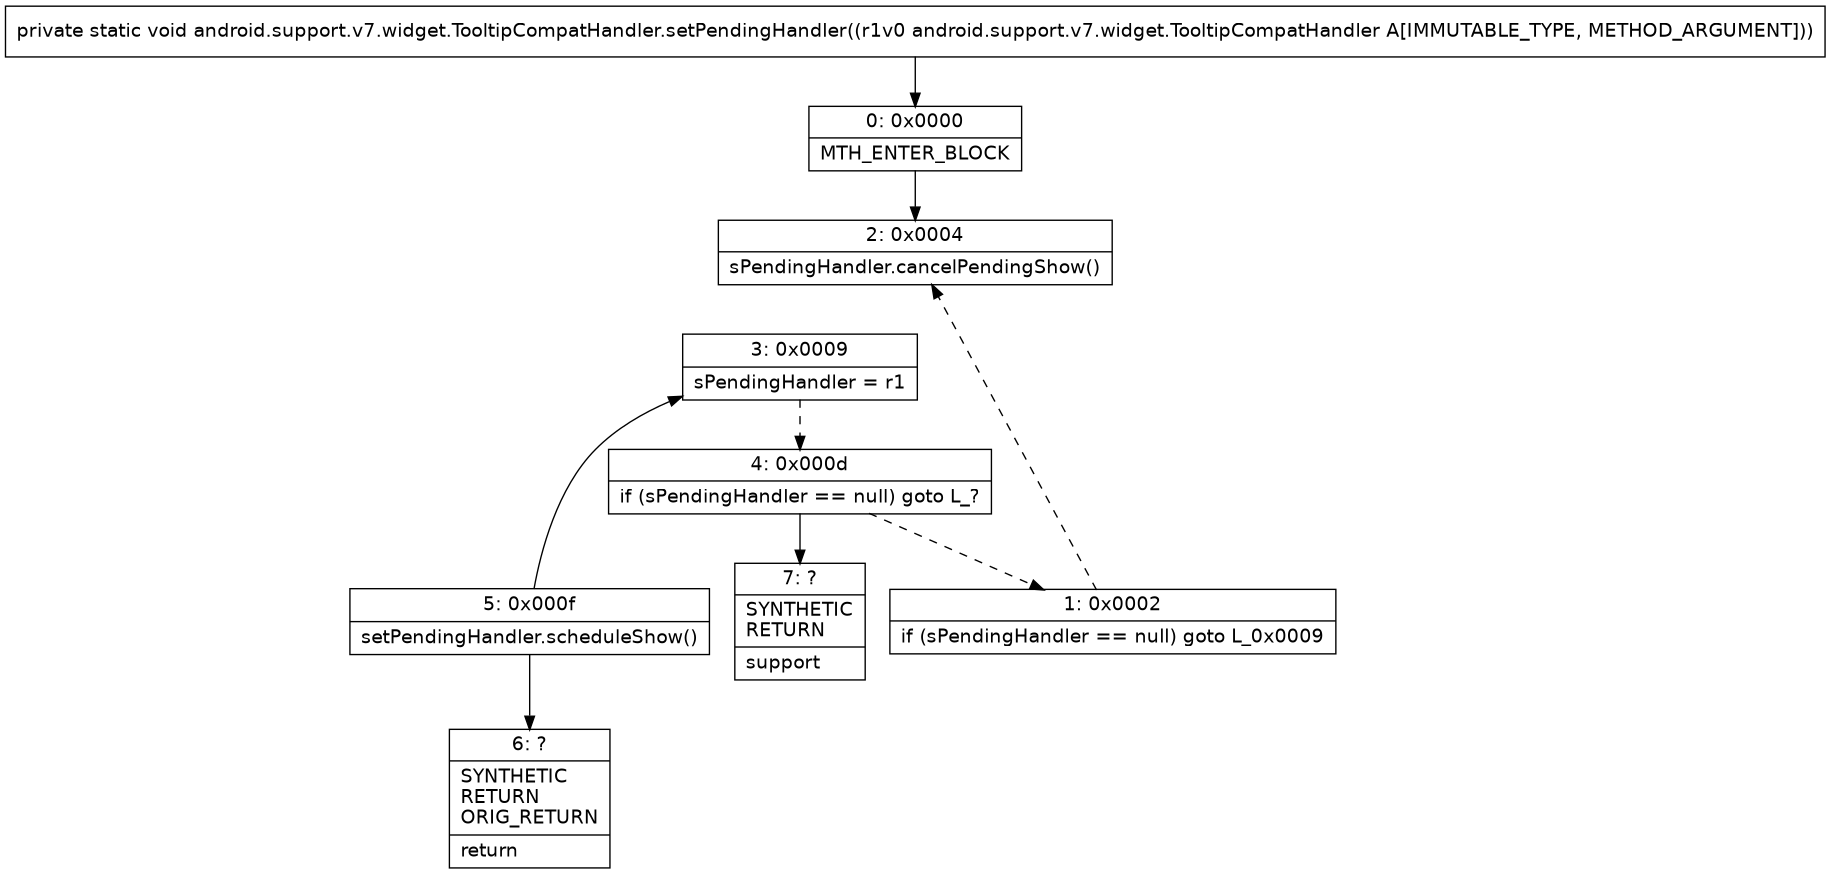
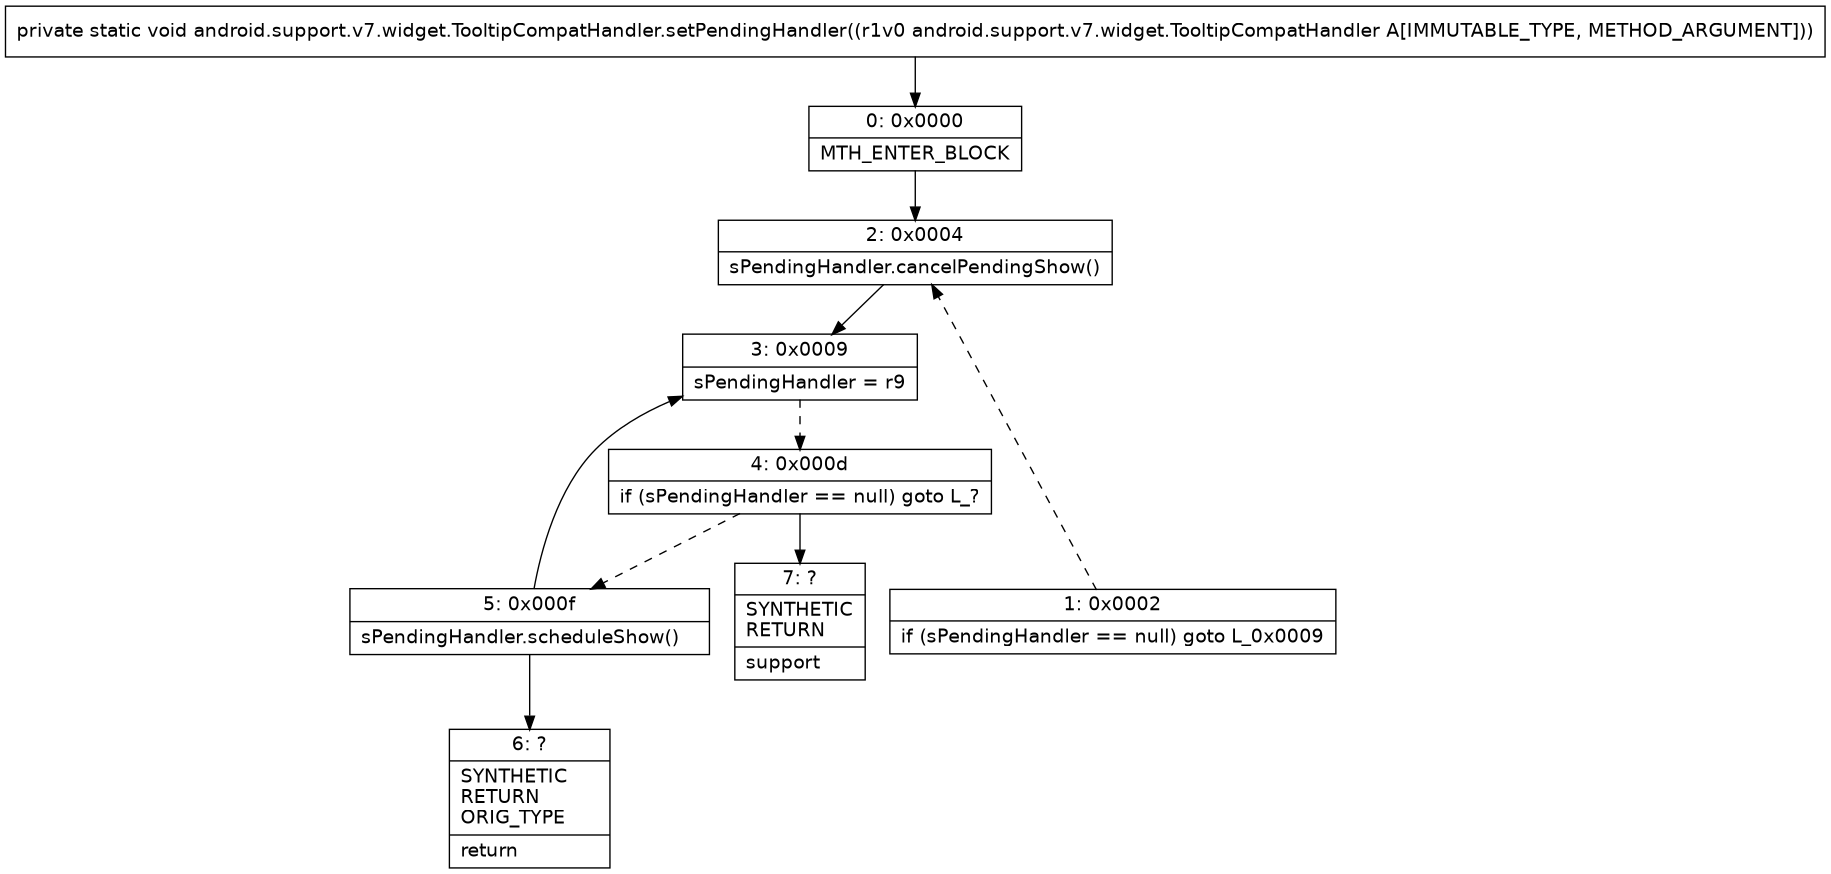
edge "2: 0x0004" -> "3: 0x0009": added
node "3: 0x0009": text "sPendingHandler = r1" -> "sPendingHandler = r9"
edge "4: 0x000d" -> "1: 0x0002": now "4: 0x000d" -> "5: 0x000f"
node "5: 0x000f": text "setPendingHandler.scheduleShow()" -> "sPendingHandler.scheduleShow()"
node "6: ?": text "ORIG_RETURN" -> "ORIG_TYPE"
